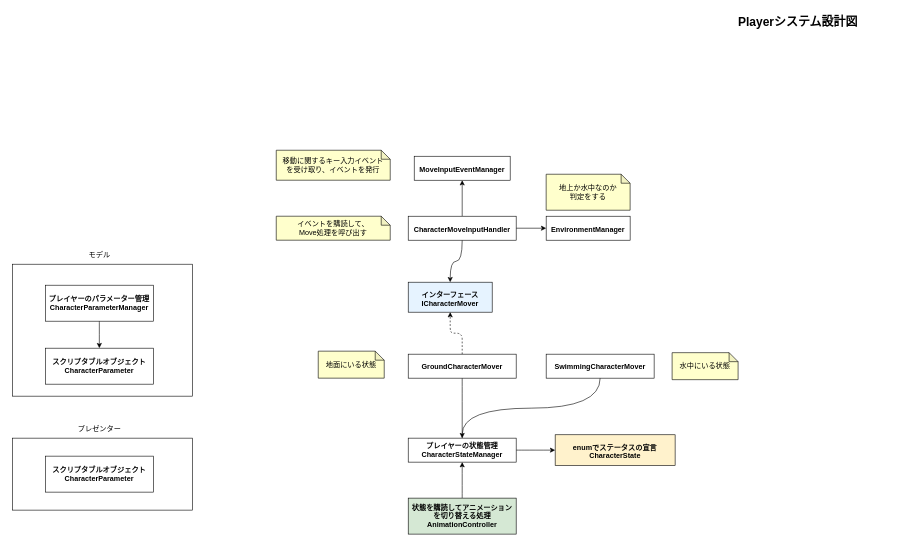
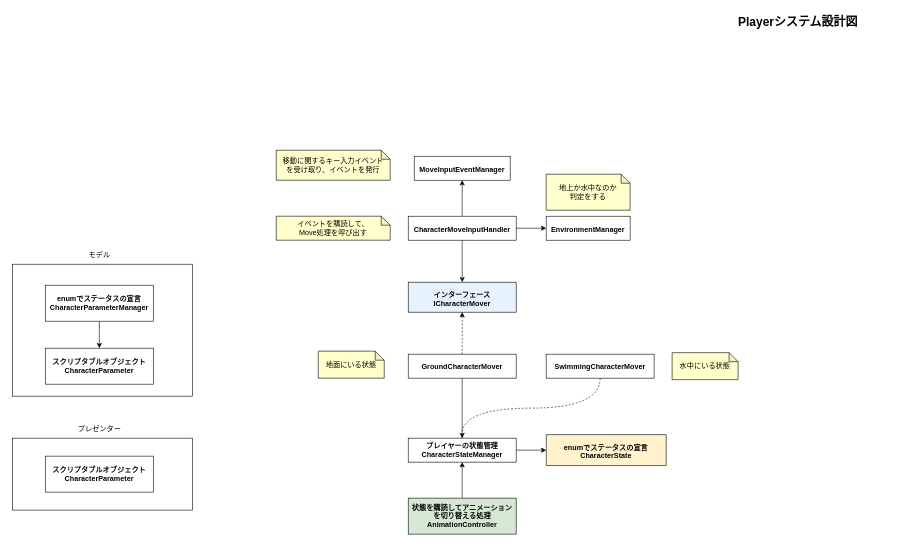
node "インターフェース ICharacterMover": size 84x30 -> 108x30
node "プレイヤーのパラメーター管理 CharacterParameterManager": label "プレイヤーのパラメーター管理 CharacterParameterManager" -> "enumでステータスの宣言 CharacterParameterManager"
edge "SwimmingCharacterMover" -> "プレイヤーの状態管理 CharacterStateManager": style solid -> dashed
node "enumでステータスの宣言 CharacterState": moved (615, 450) -> (606, 450)
